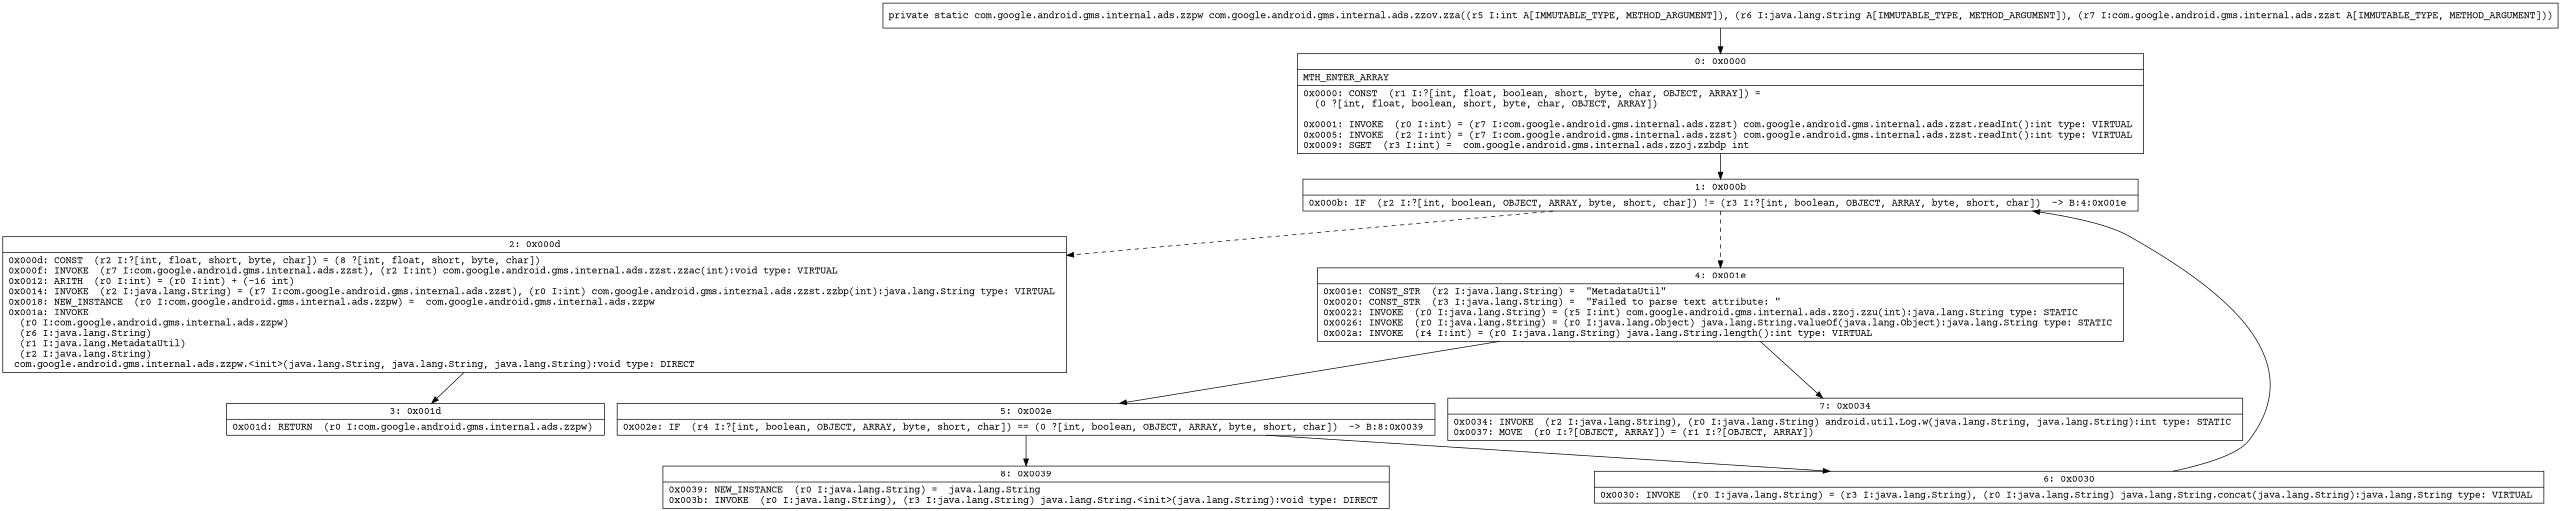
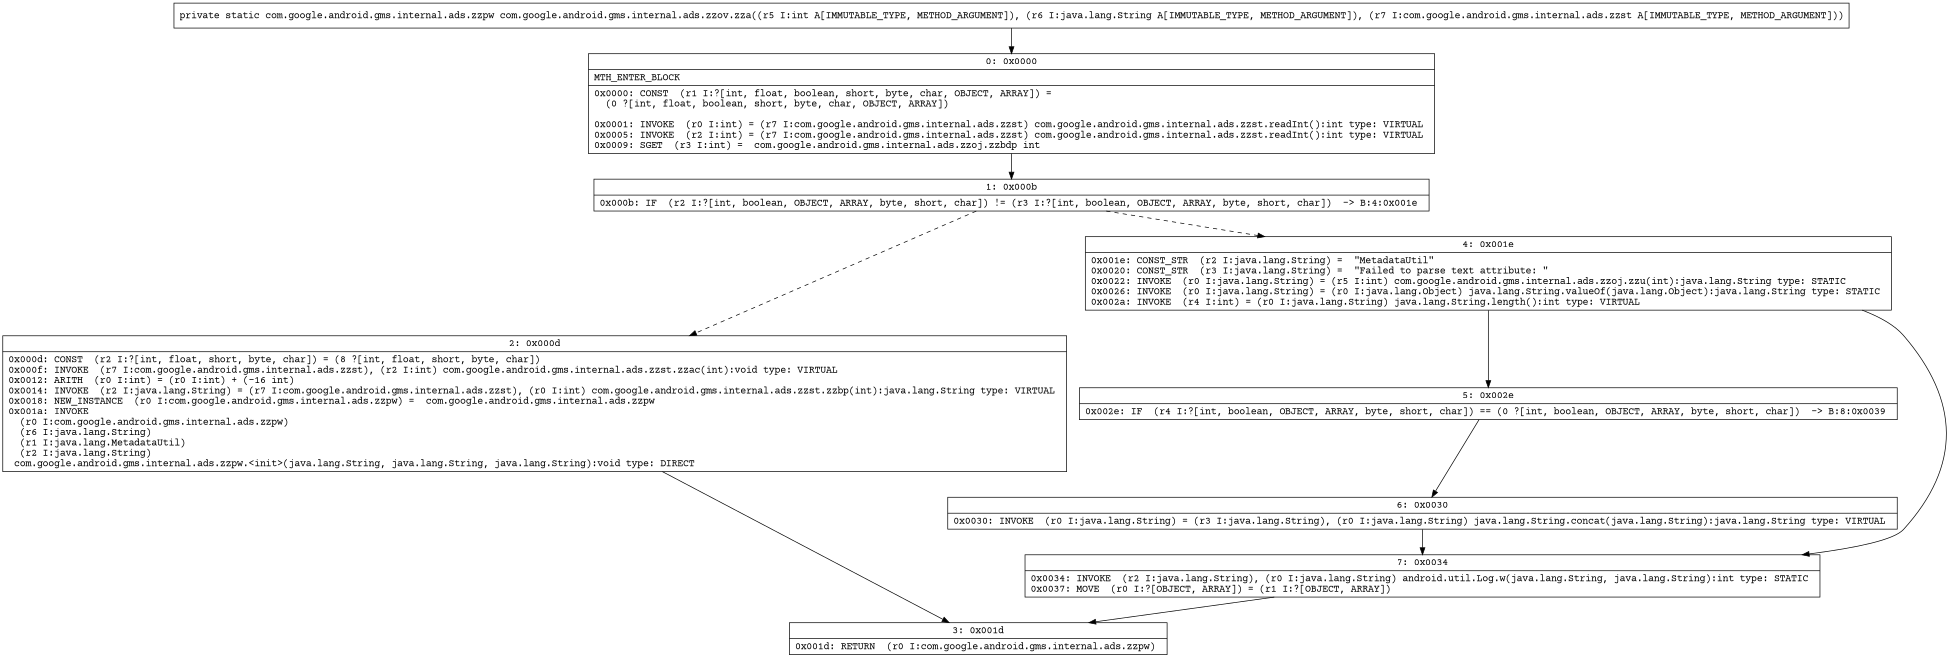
node "0: 0x0000": text "MTH_ENTER_ARRAY" -> "MTH_ENTER_BLOCK"
edge "6: 0x0030" -> "1: 0x000b": now "6: 0x0030" -> "7: 0x0034"
node "8: 0x0039": removed
edge "7: 0x0034" -> "3: 0x001d": added
